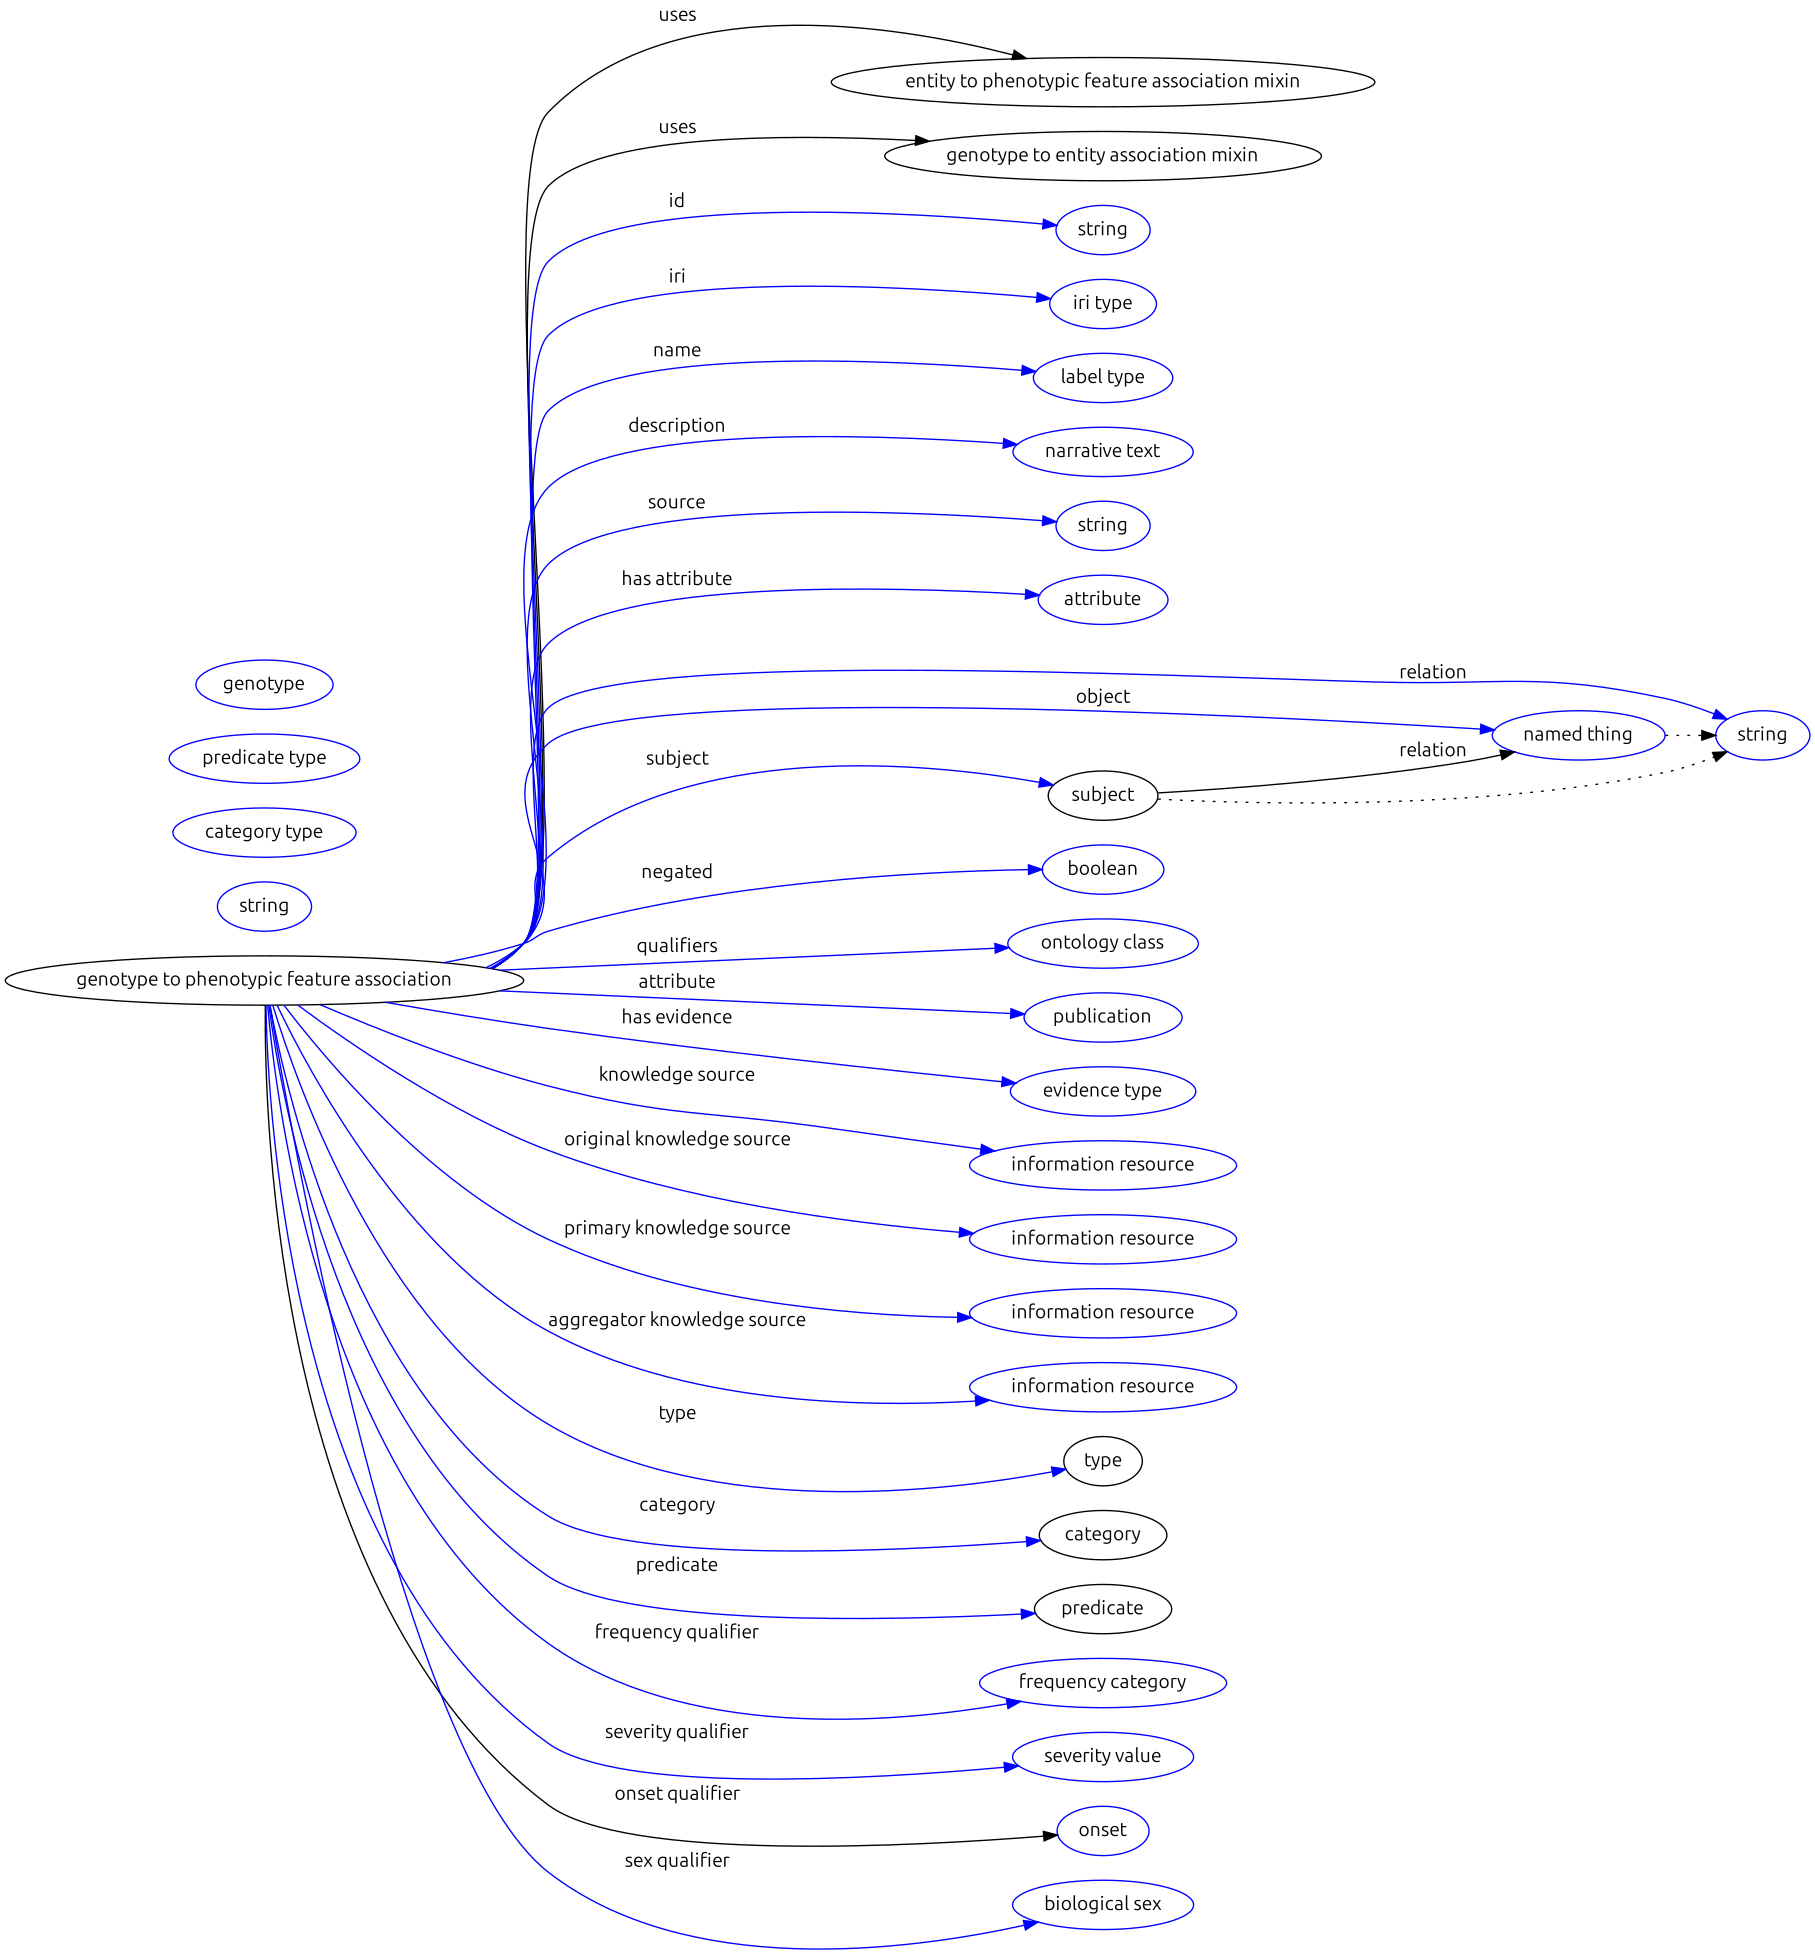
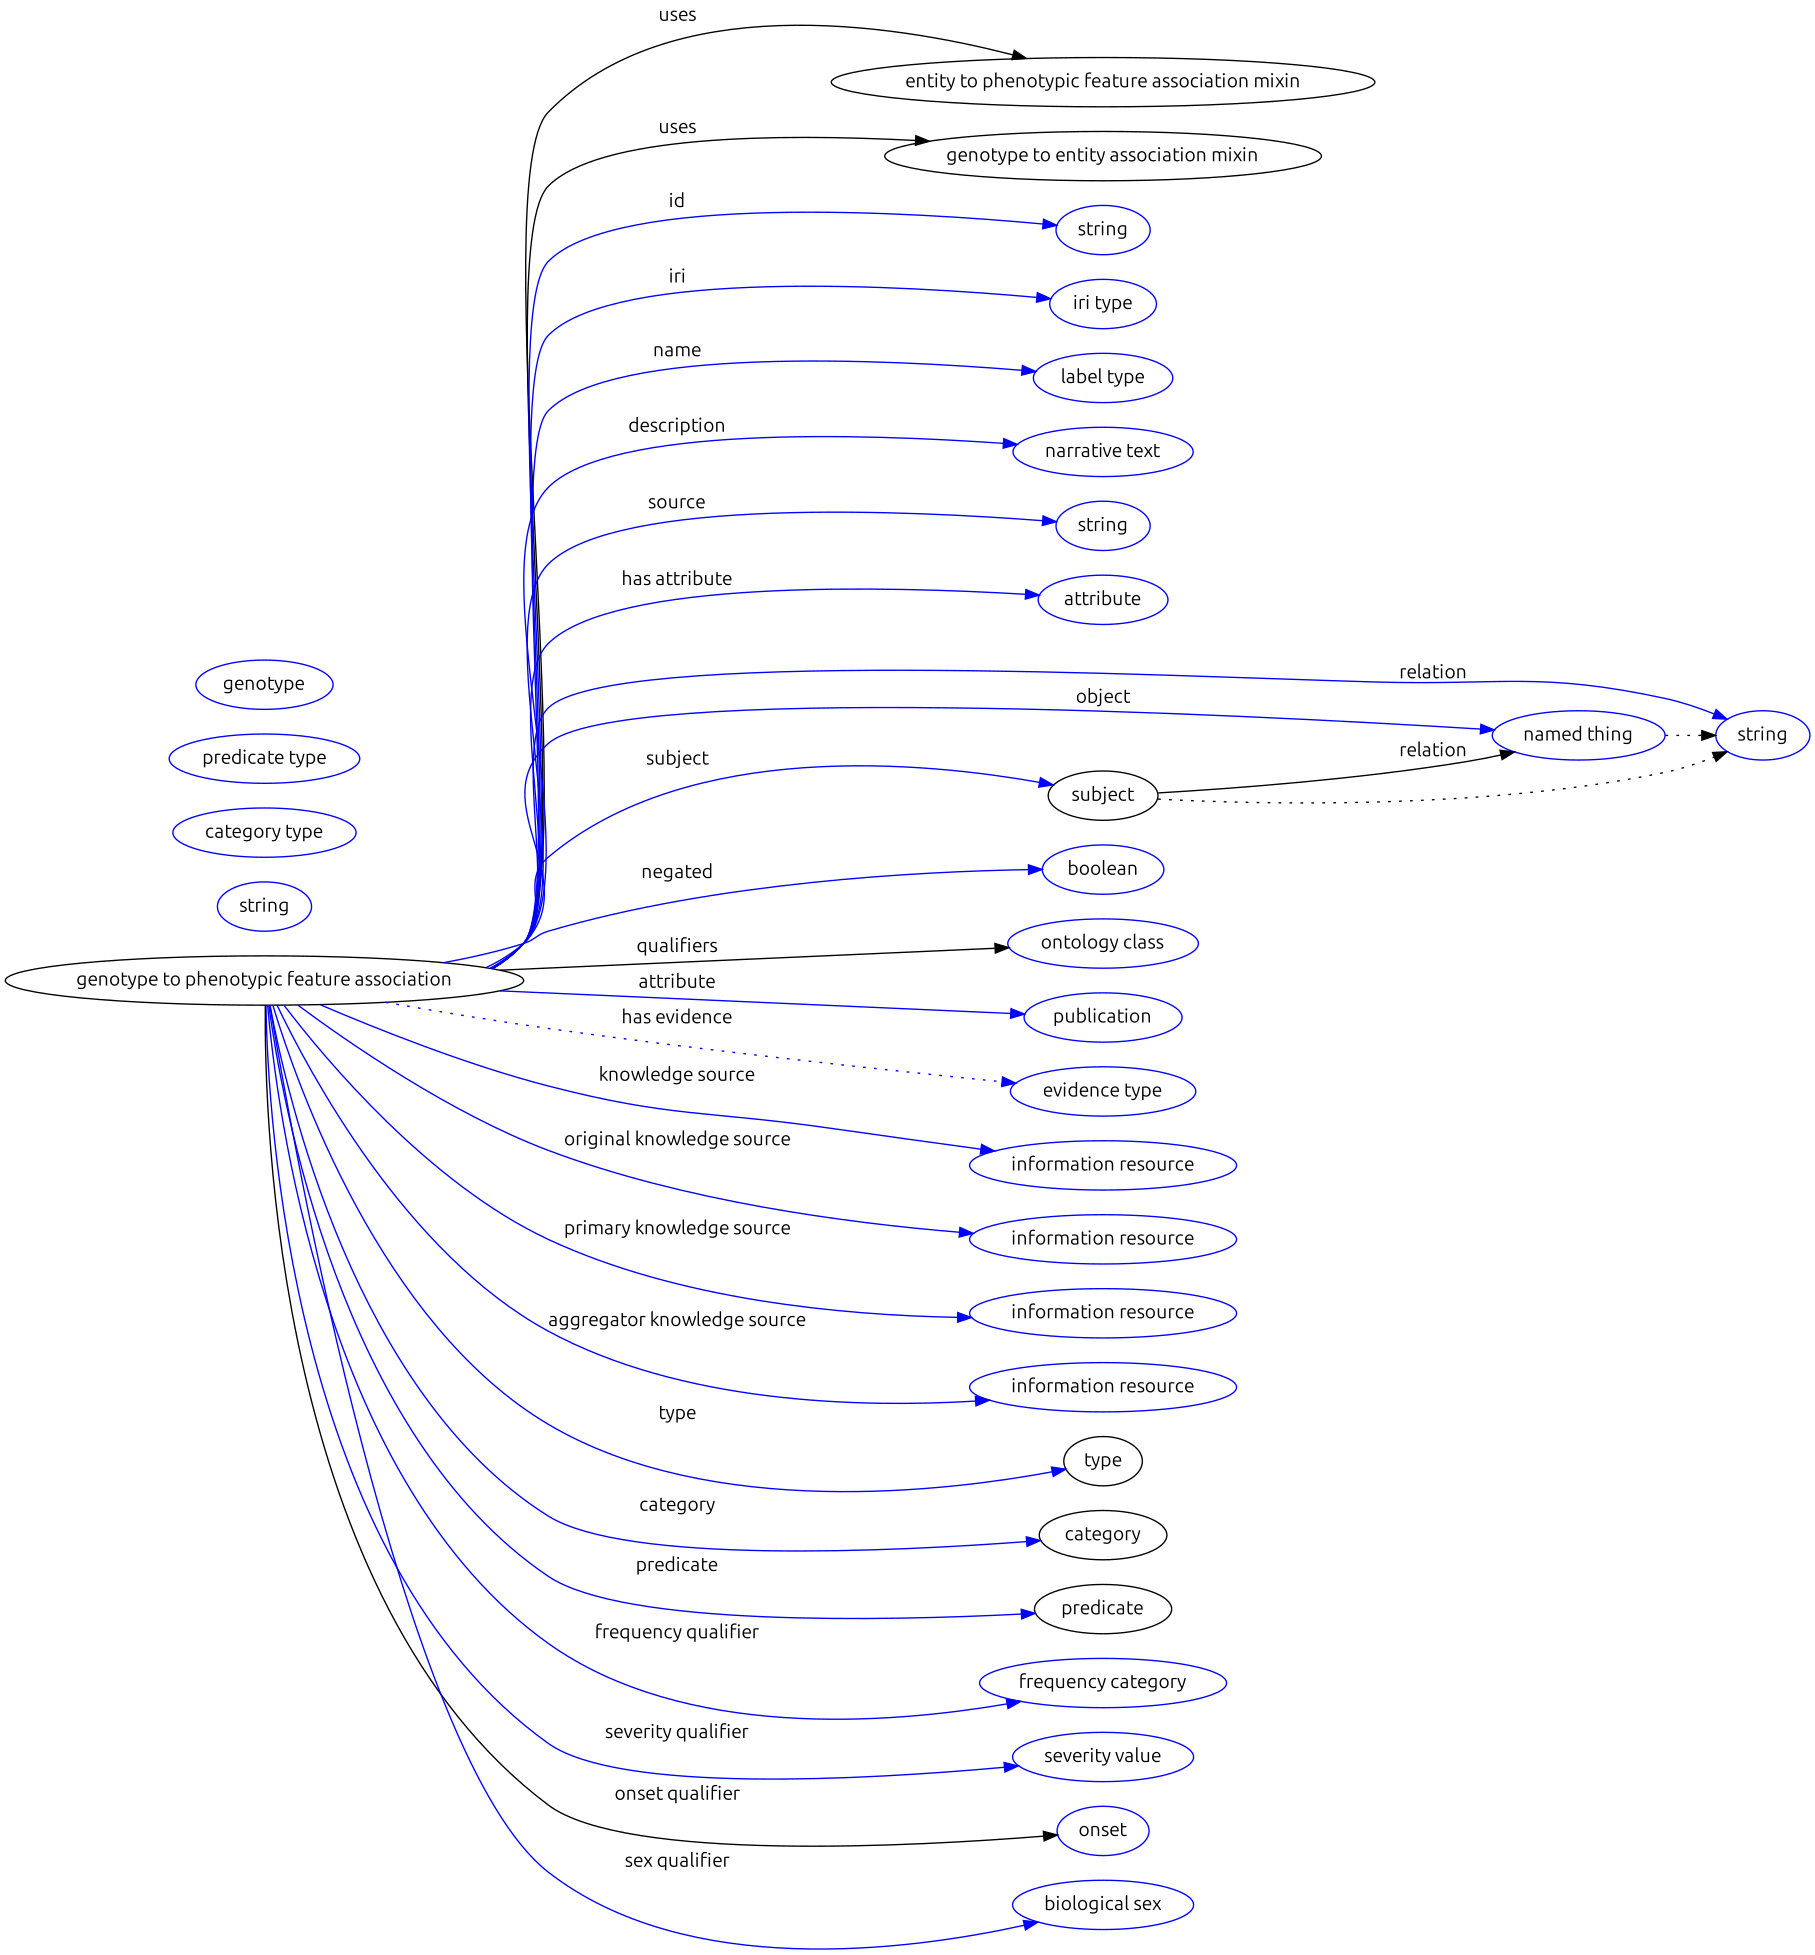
edge "genotype to phenotypic feature association" -> "ontology class": color blue -> black
edge "genotype to phenotypic feature association" -> "evidence type": style solid -> dotted
